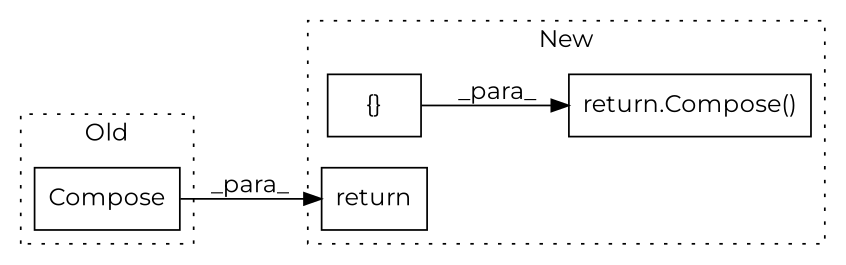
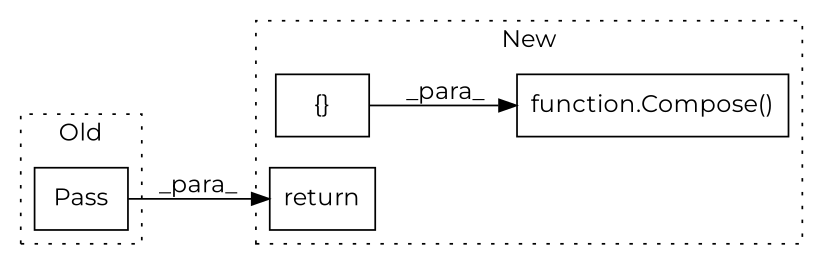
node "return.Compose()": label "return.Compose()" -> "function.Compose()"
node "Compose": label "Compose" -> "Pass"
